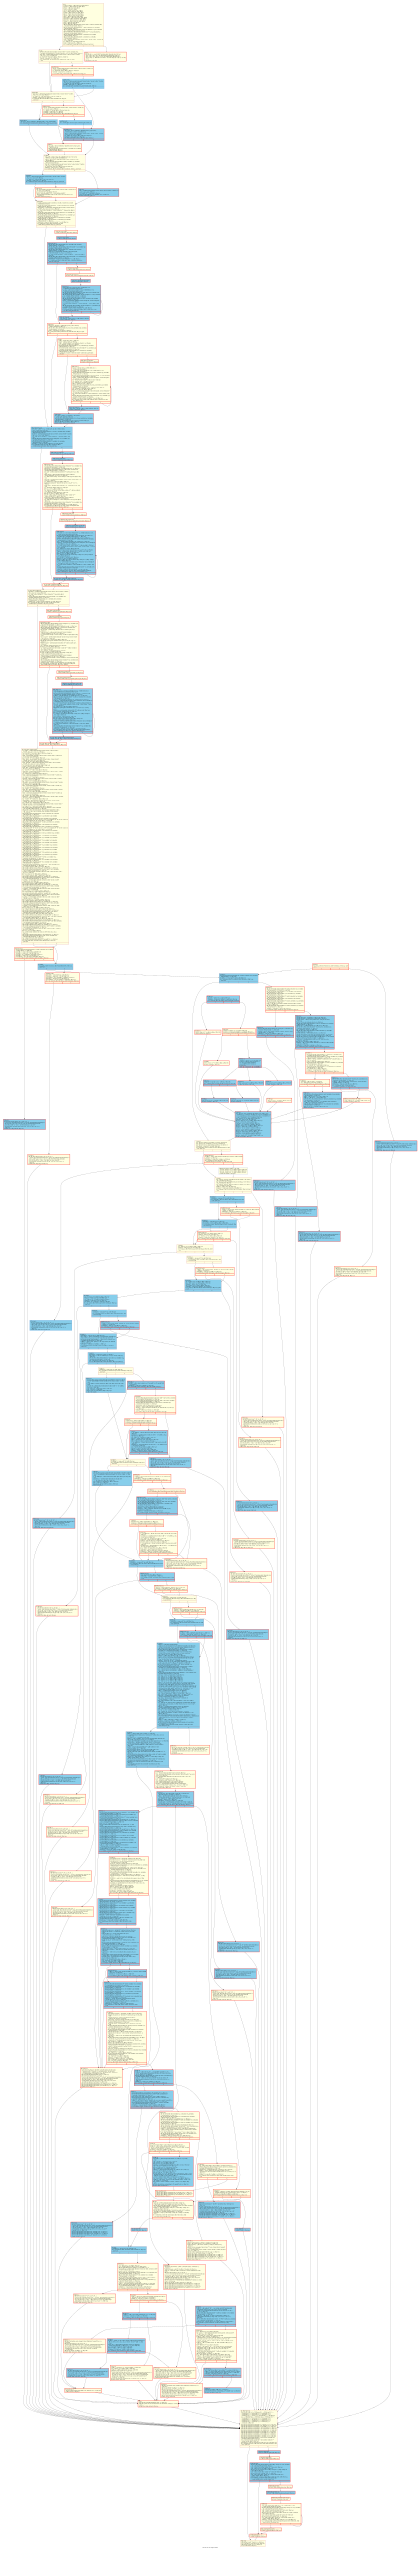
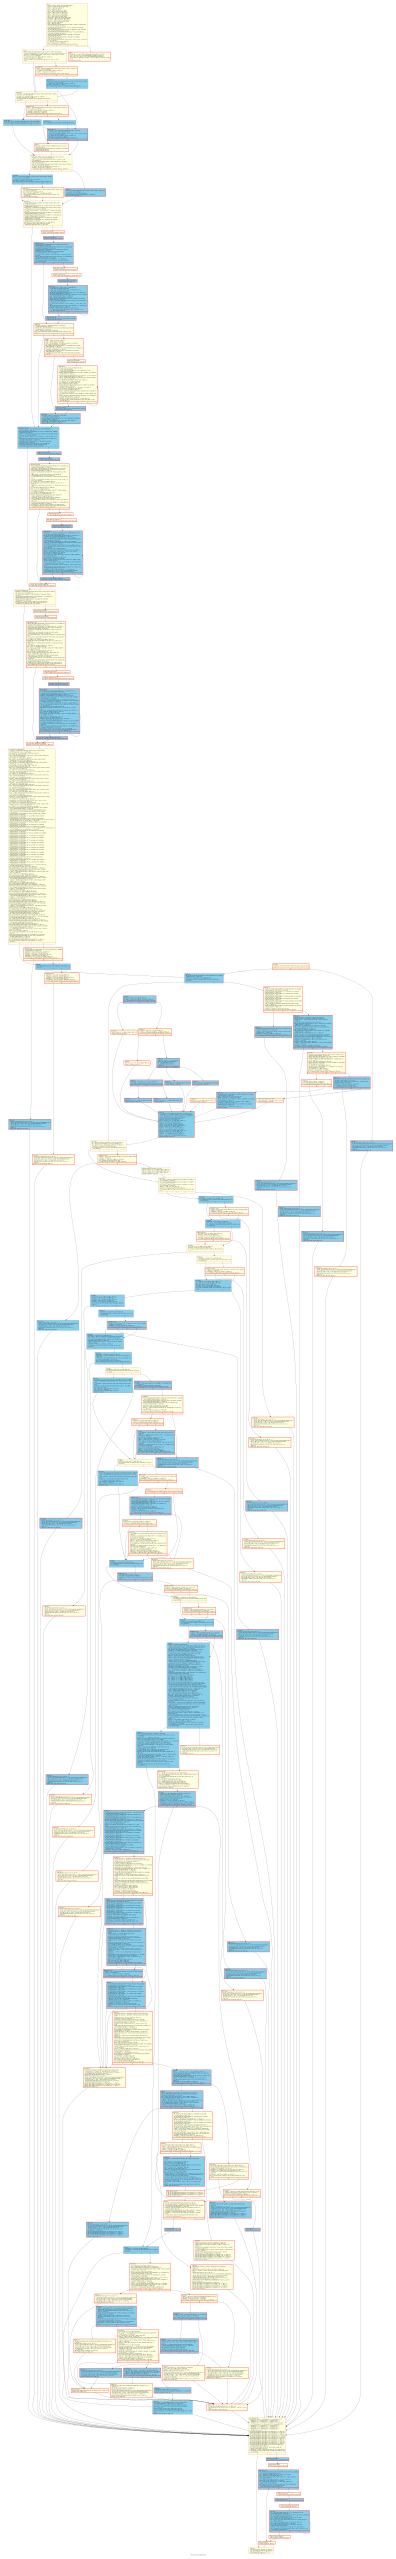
node "if.end608.i:": added
node "while.body:": fillcolor lightyellow -> skyblue
